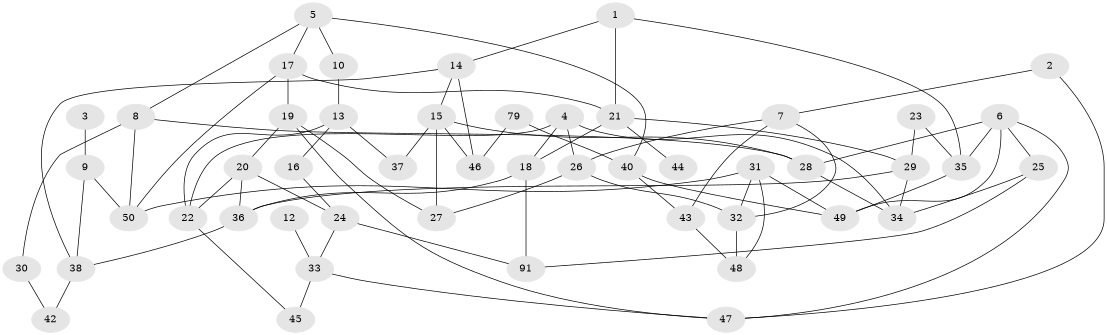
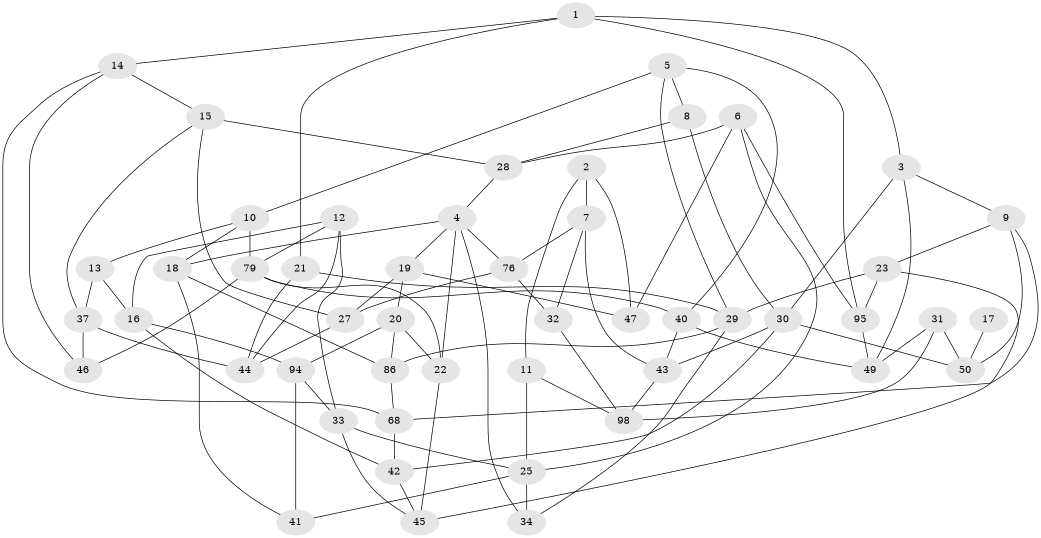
edge "1" -- "3": added
edge "5" -- "17": now "5" -- "29"
edge "17" -- "19": now "4" -- "19"
edge "17" -- "21": removed
edge "13" -- "22": now "79" -- "22"
edge "15" -- "46": now "37" -- "46"
edge "21" -- "18": now "10" -- "18"
edge "8" -- "50": now "30" -- "50"
node "26": label "26" -> "76"
node "35": label "35" -> "95"
edge "31" -- "32": removed
edge "28" -- "34": now "28" -- "4"
edge "6" -- "49": now "3" -- "49"
node "36": label "36" -> "86"
node "24": label "24" -> "94"
edge "12" -- "79": added
edge "10" -- "79": added
edge "9" -- "23": added
edge "12" -- "16": added
edge "3" -- "30": added
node "38": label "38" -> "68"
node "91": label "91" -> "41"
node "48": label "48" -> "98"
edge "12" -- "44": added
edge "33" -- "47": now "33" -- "25"
edge "27" -- "44": added
edge "30" -- "43": added
edge "37" -- "44": added
node "11": added
edge "16" -- "42": added
edge "23" -- "45": added
edge "42" -- "45": added
